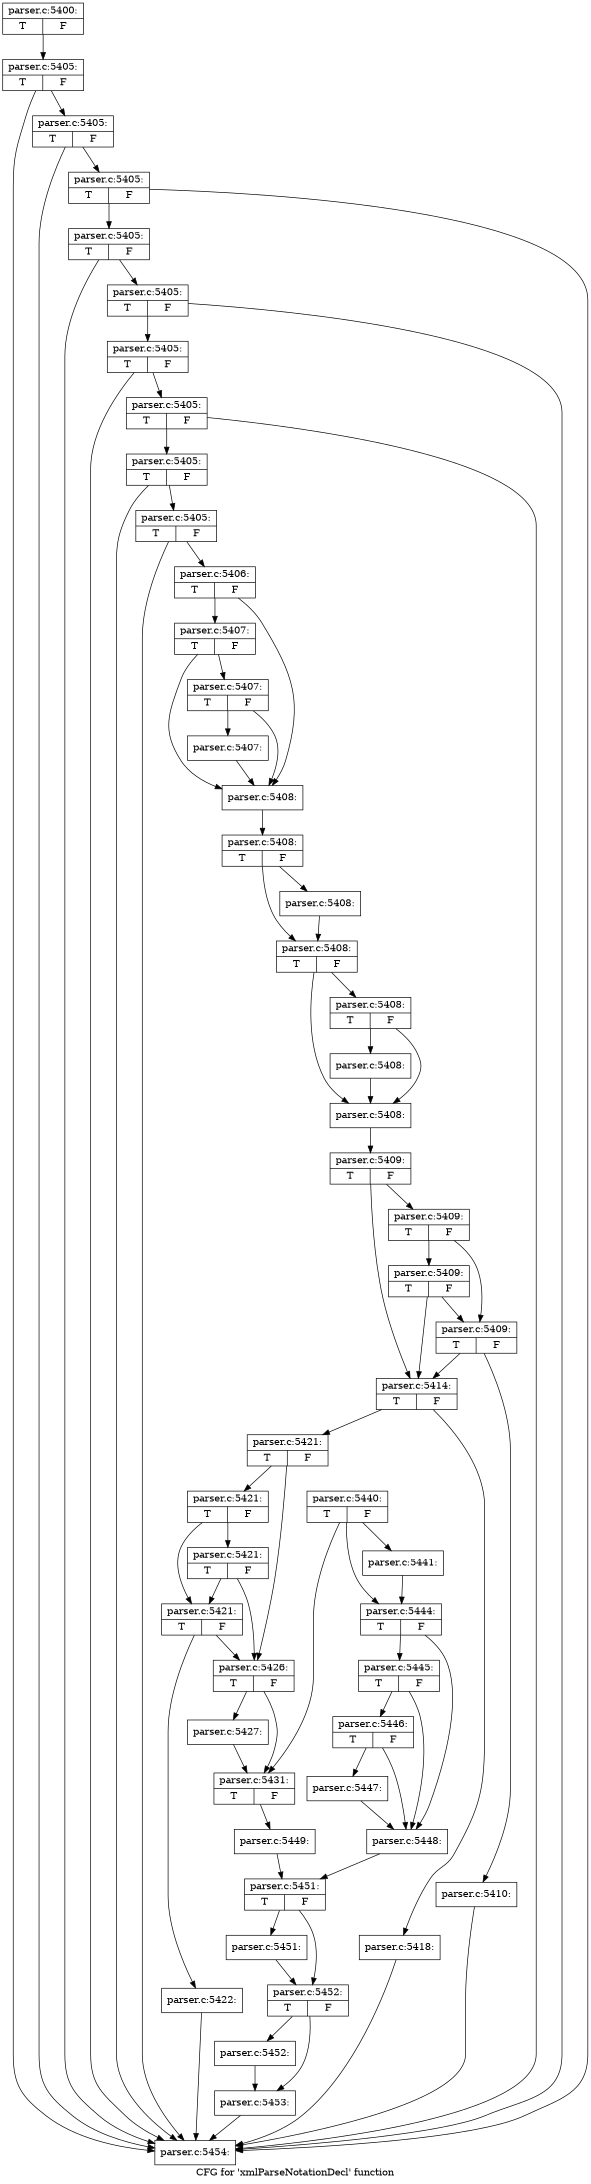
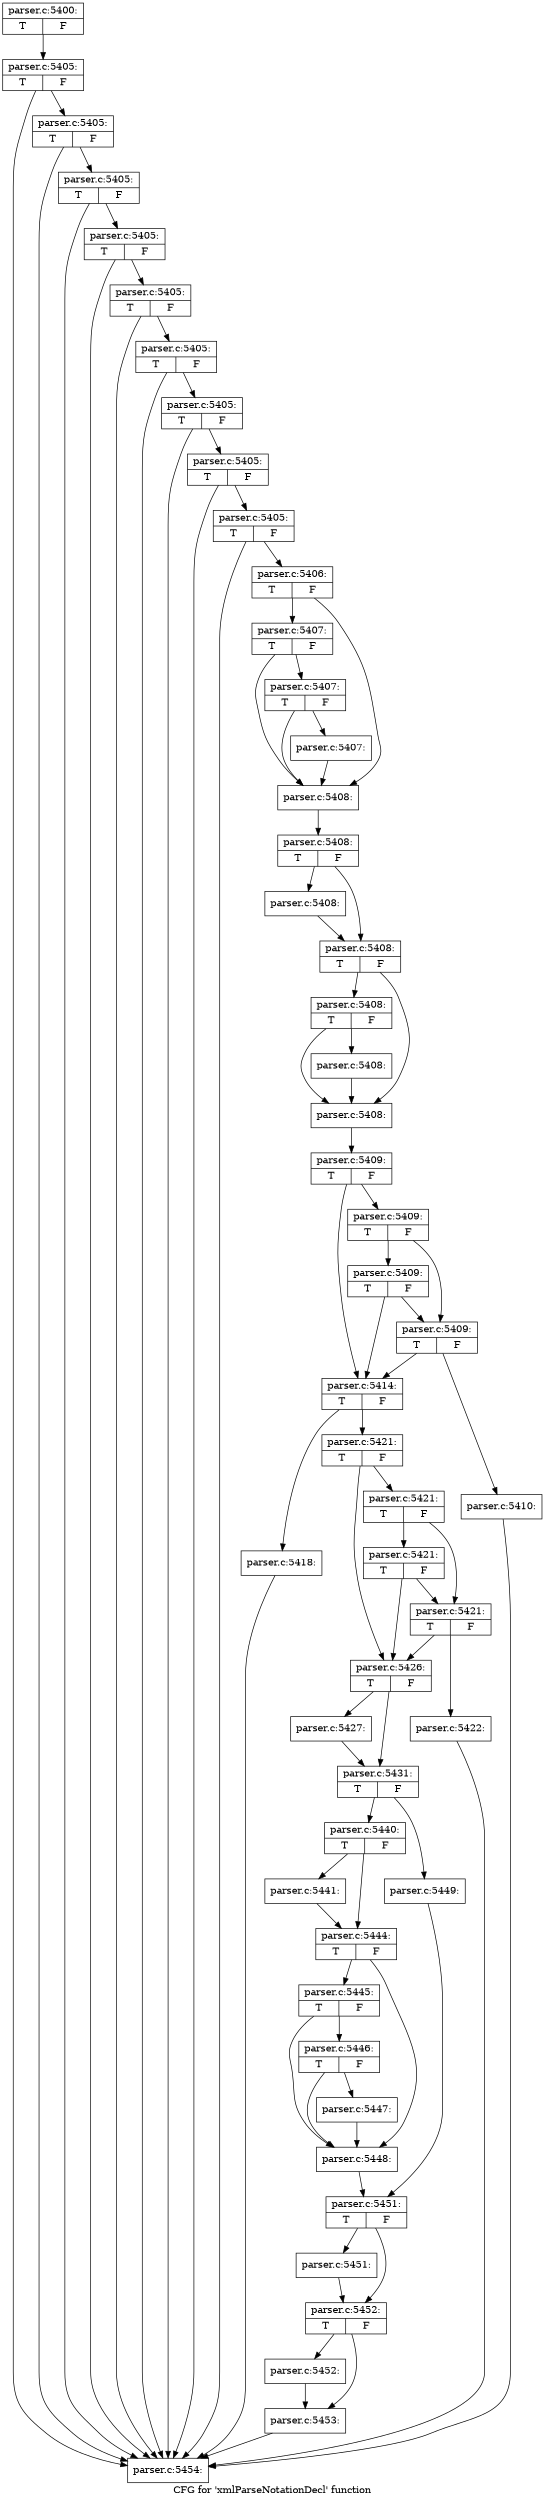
edge "parser.c:5440:" -> "parser.c:5431:": reversed
